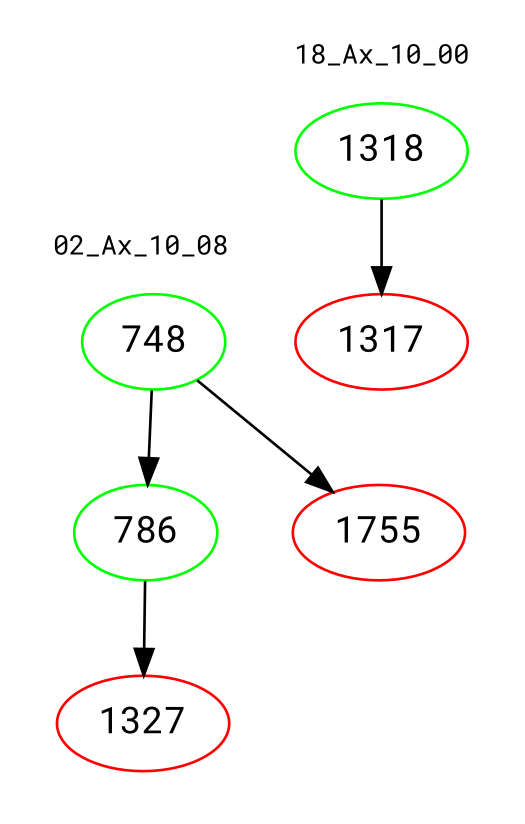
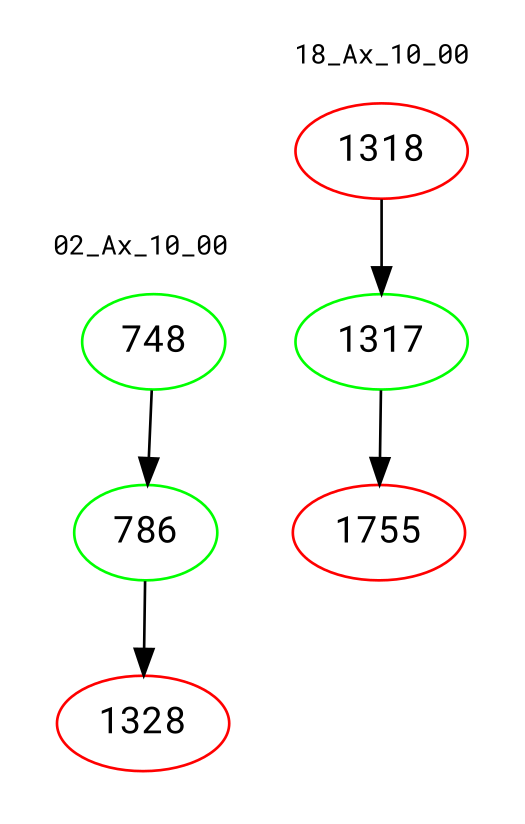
node "1318": color green -> red
cluster "02_Ax_10_08": label "02_Ax_10_08" -> "02_Ax_10_00"
node "1317": color red -> green
edge "748" -> "1755": now "1317" -> "1755"
node "1327": label "1327" -> "1328"
